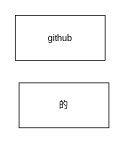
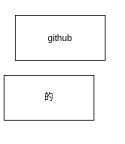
node "的": moved (64, 105) -> (49, 98)
